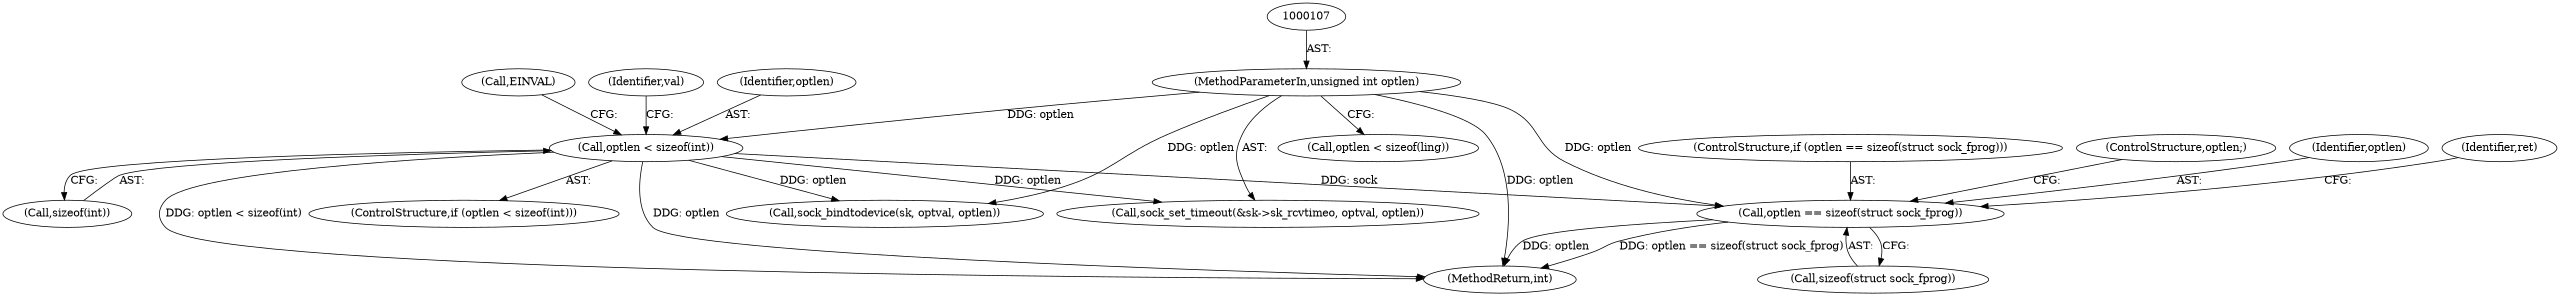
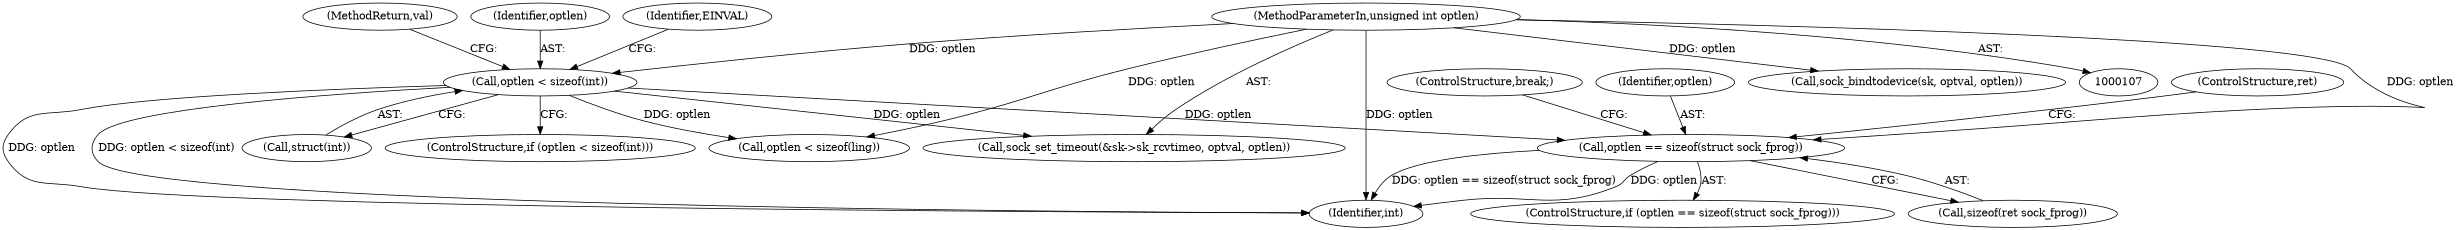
edge "1000107" -> "(MethodParameterIn,unsigned int optlen)": reversed
node "(Call,EINVAL)": label "(Call,EINVAL)" -> "(Identifier,EINVAL)"
node "(Identifier,val)": label "(Identifier,val)" -> "(MethodReturn,val)"
edge "(MethodParameterIn,unsigned int optlen)" -> "(Call,optlen < sizeof(ling))": label "CFG: " -> "DDG: optlen"
node "(ControlStructure,optlen;)": label "(ControlStructure,optlen;)" -> "(ControlStructure,break;)"
node "(Identifier,ret)": label "(Identifier,ret)" -> "(ControlStructure,ret)"
edge "(ControlStructure,if (optlen == sizeof(struct sock_fprog)))" -> "(Call,optlen == sizeof(struct sock_fprog))": reversed
edge "(Call,optlen < sizeof(int))" -> "(Call,sock_bindtodevice(sk, optval, optlen))": now "(Call,optlen < sizeof(int))" -> "(Call,optlen < sizeof(ling))"
edge "(Call,optlen < sizeof(int))" -> "(ControlStructure,if (optlen < sizeof(int)))": label "AST: " -> "CFG: "
edge "(Call,optlen < sizeof(int))" -> "(Call,optlen == sizeof(struct sock_fprog))": label "DDG: sock" -> "DDG: optlen"
node "(Call,sizeof(int))": label "(Call,sizeof(int))" -> "(Call,struct(int))"
node "(MethodReturn,int)": label "(MethodReturn,int)" -> "(Identifier,int)"
node "(Call,sizeof(struct sock_fprog))": label "(Call,sizeof(struct sock_fprog))" -> "(Call,sizeof(ret sock_fprog))"
